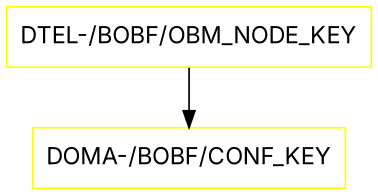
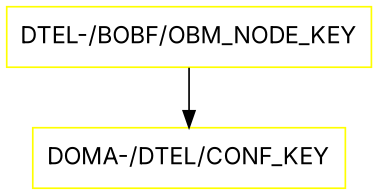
node "DOMA-/BOBF/CONF_KEY": label "DOMA-/BOBF/CONF_KEY" -> "DOMA-/DTEL/CONF_KEY"
